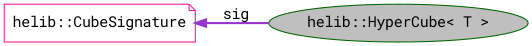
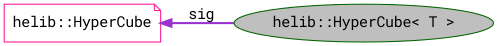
node "helib::CubeSignature": label "helib::CubeSignature" -> "helib::HyperCube"
